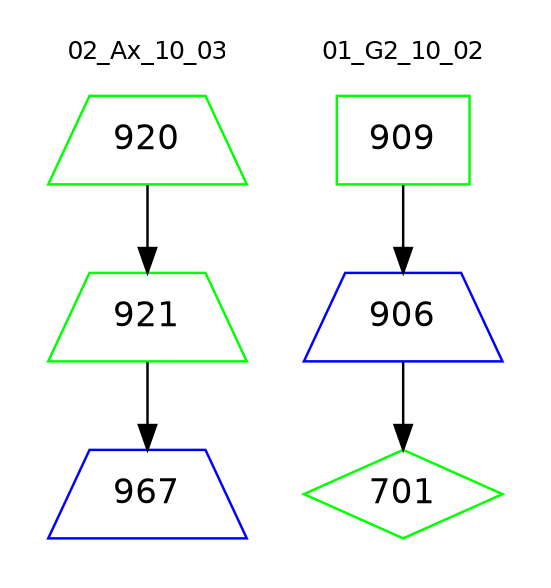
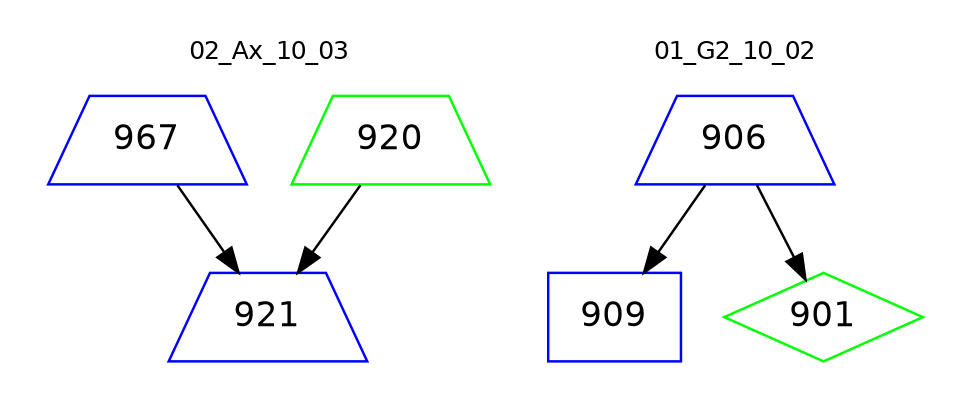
node "909": color green -> blue
edge "909" -> "906": reversed
node "921": color green -> blue
edge "921" -> "967": reversed
node "701": label "701" -> "901"
